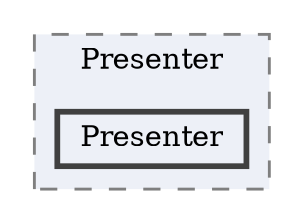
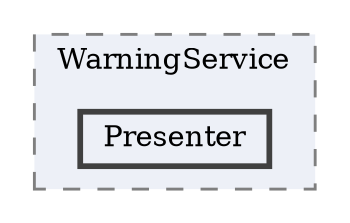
cluster "Presenter": label "Presenter" -> "WarningService"
